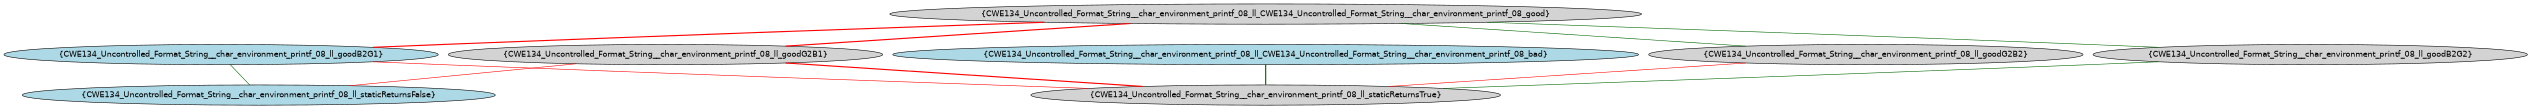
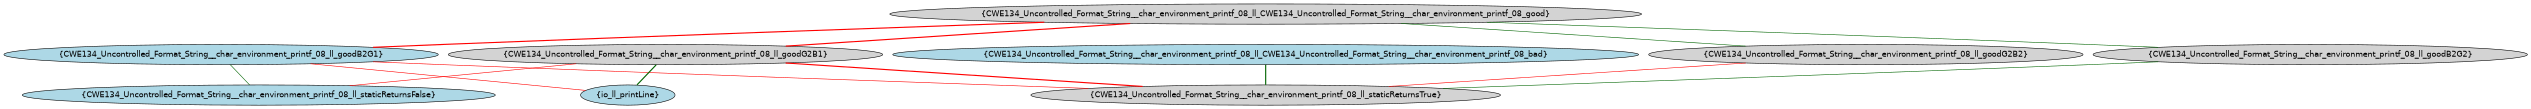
node "{io_ll_printLine}": added
